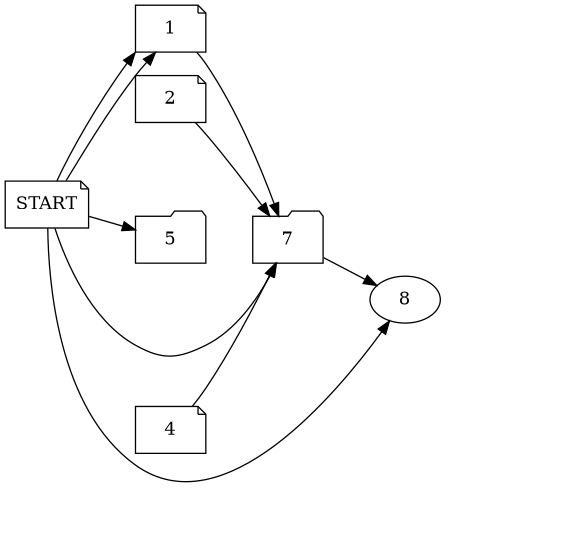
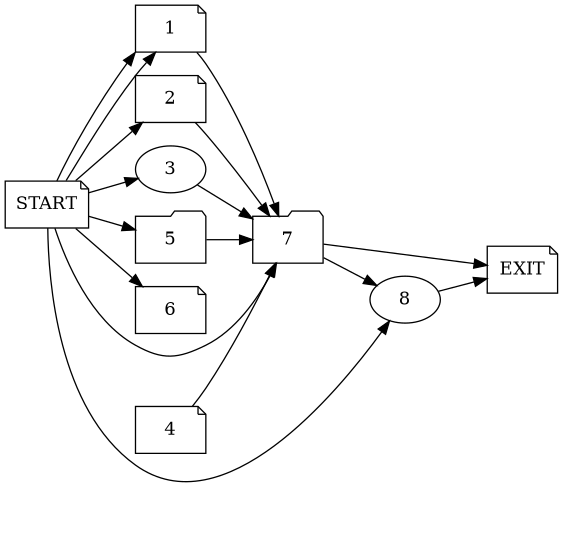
edge "START" -> "2": added
node "3": added
edge "5" -> "7": added
node "EXIT": added
node "6": added
